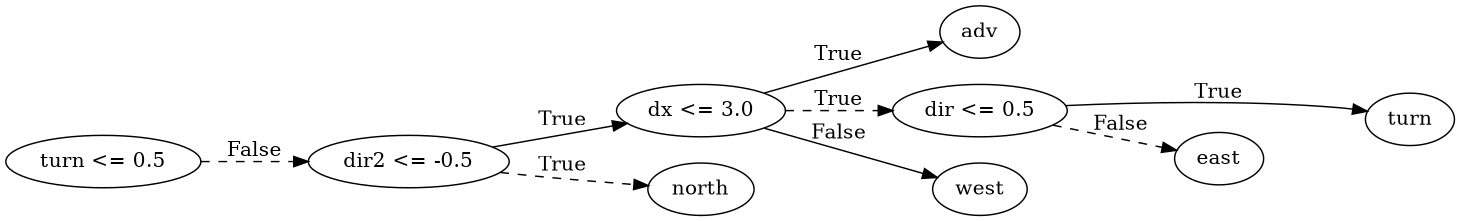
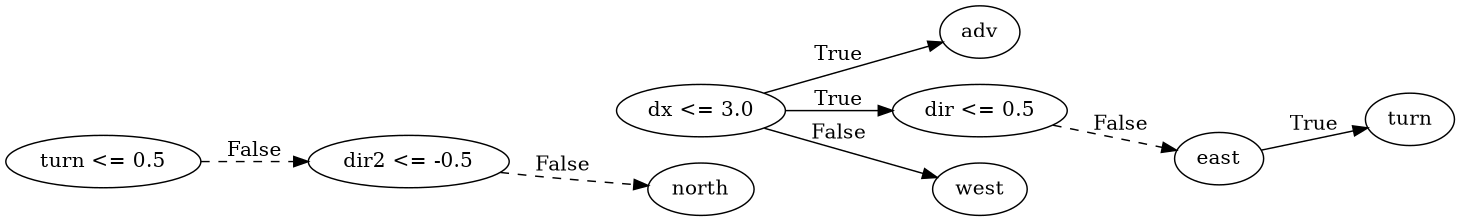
edge "dir <= 0.5" -> "turn": now "east" -> "turn"
edge "dx <= 3.0" -> "dir <= 0.5": style dashed -> solid
edge "dir2 <= -0.5" -> "dx <= 3.0": removed, label "True"
edge "dir2 <= -0.5" -> "north": label "True" -> "False"
